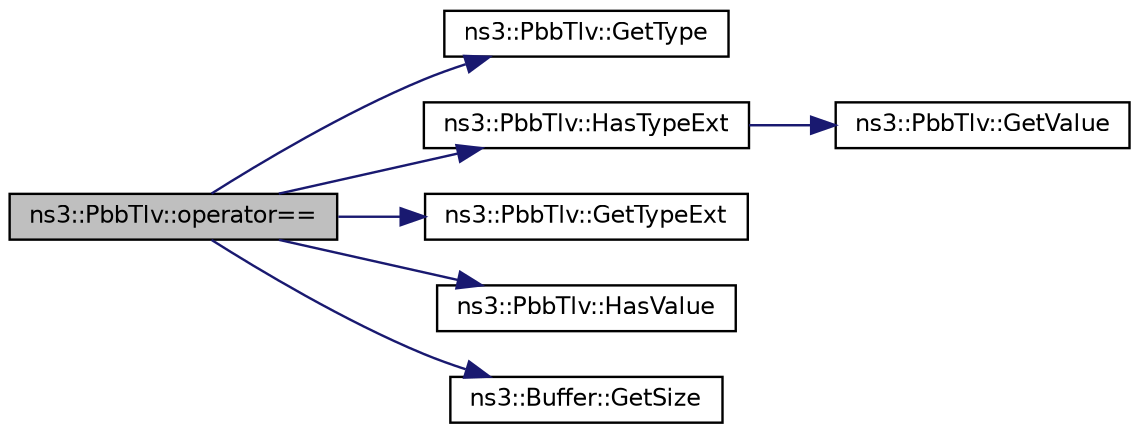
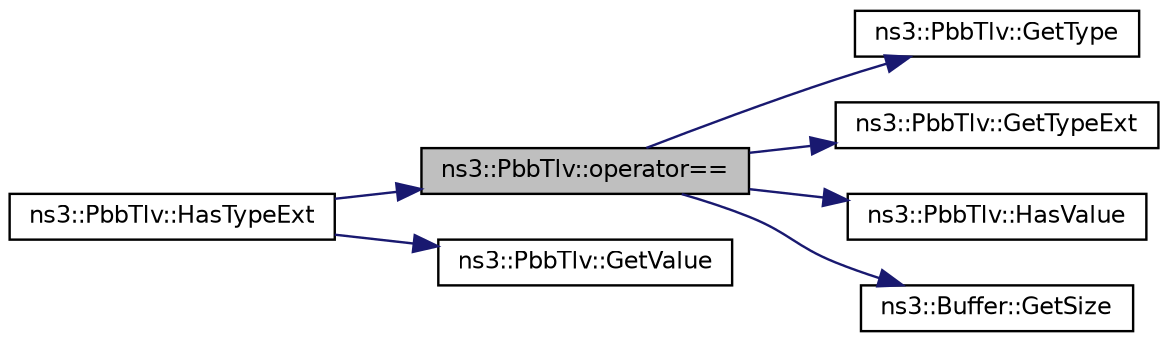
edge "ns3::PbbTlv::operator==" -> "ns3::PbbTlv::HasTypeExt": reversed
